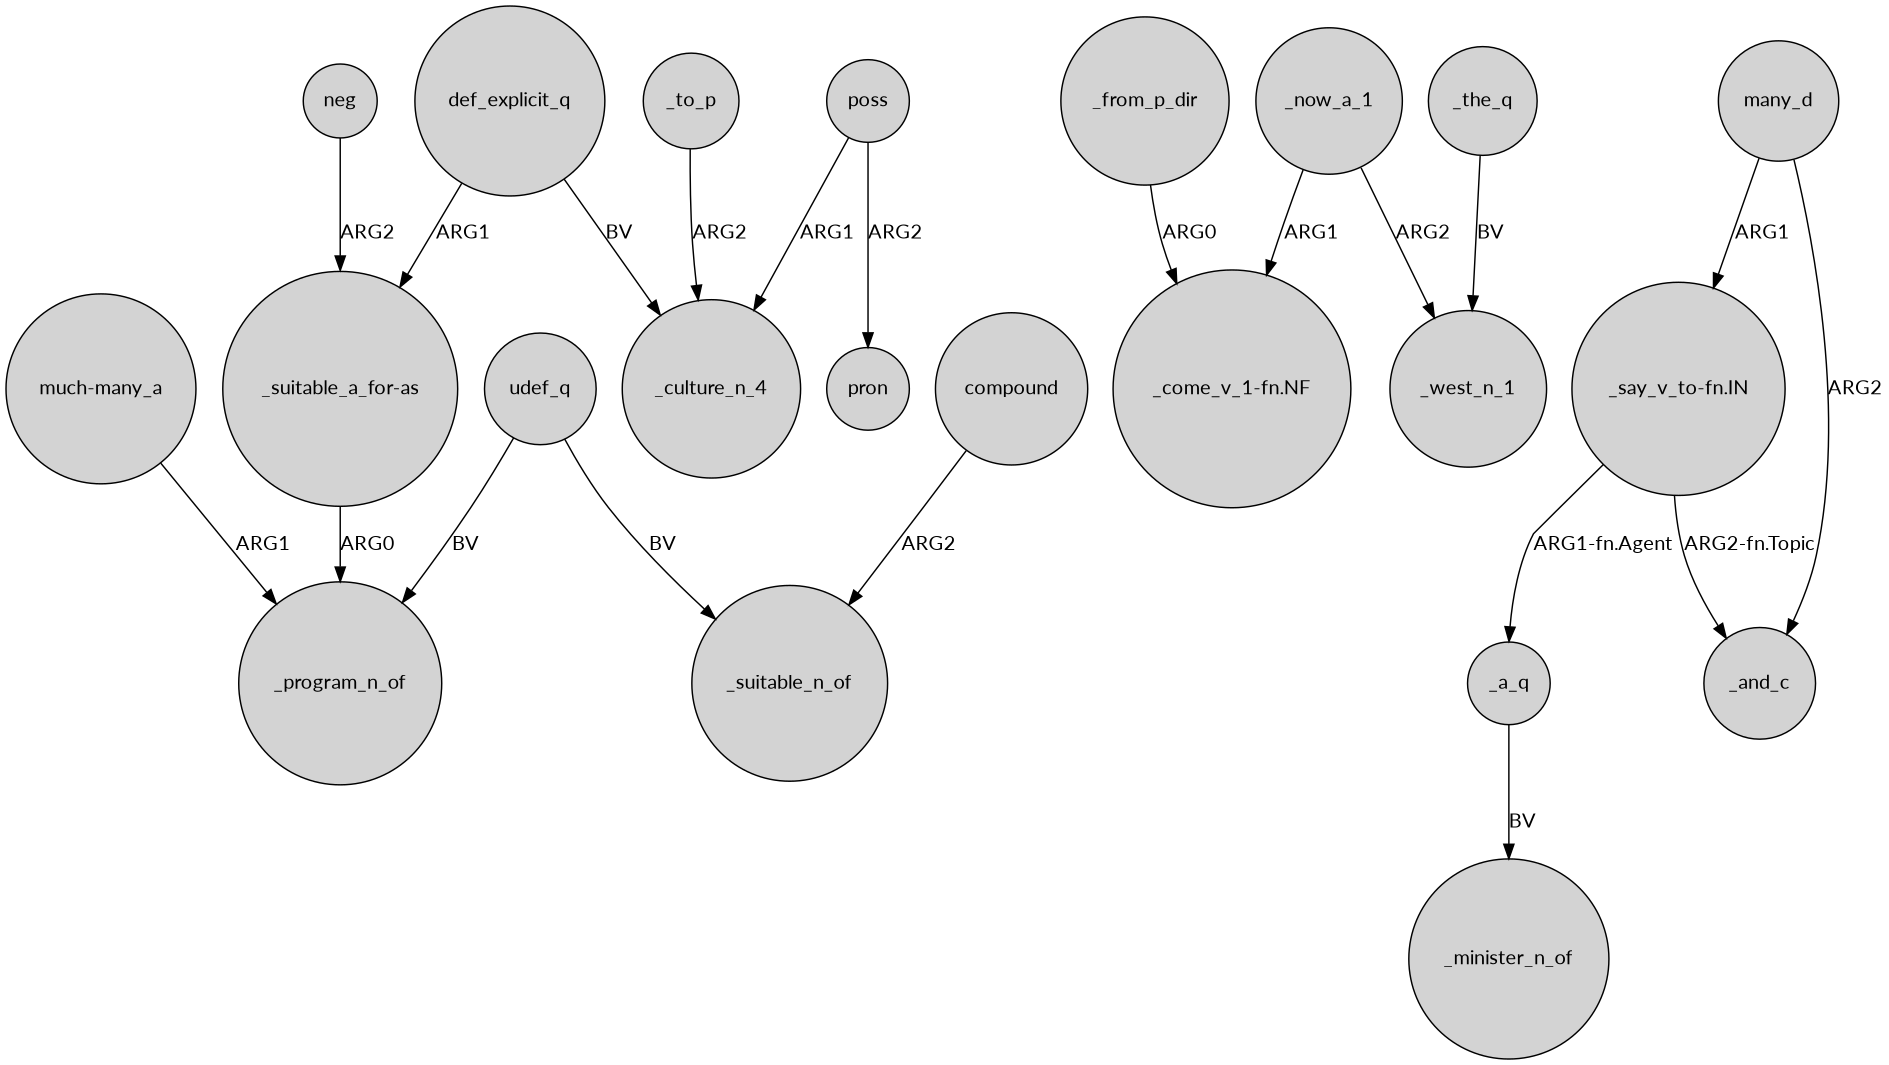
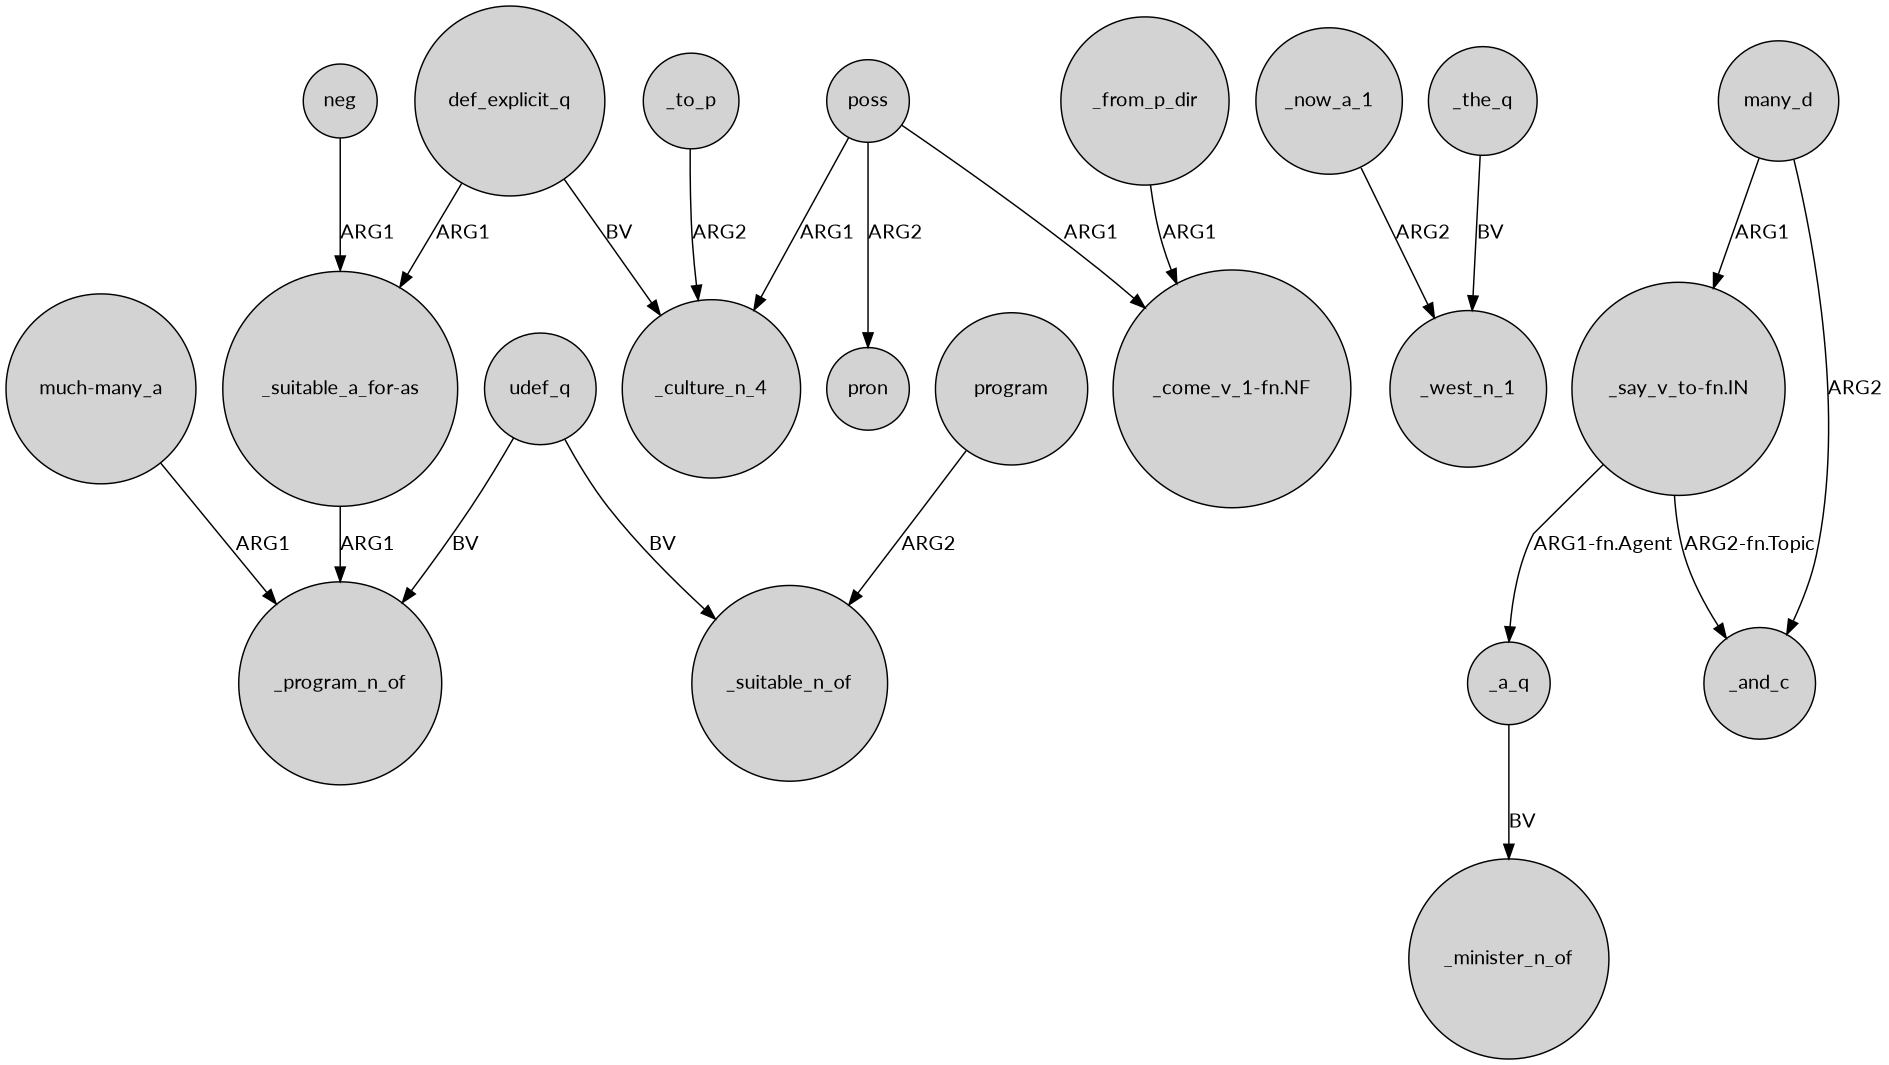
edge "_now_a_1" -> "_come_v_1-fn.NF": now "poss" -> "_come_v_1-fn.NF"
edge "neg" -> "_suitable_a_for-as": label "ARG2" -> "ARG1"
edge "_from_p_dir" -> "_come_v_1-fn.NF": label "ARG0" -> "ARG1"
node "compound": label "compound" -> "program"
edge "_suitable_a_for-as" -> "_program_n_of": label "ARG0" -> "ARG1"
